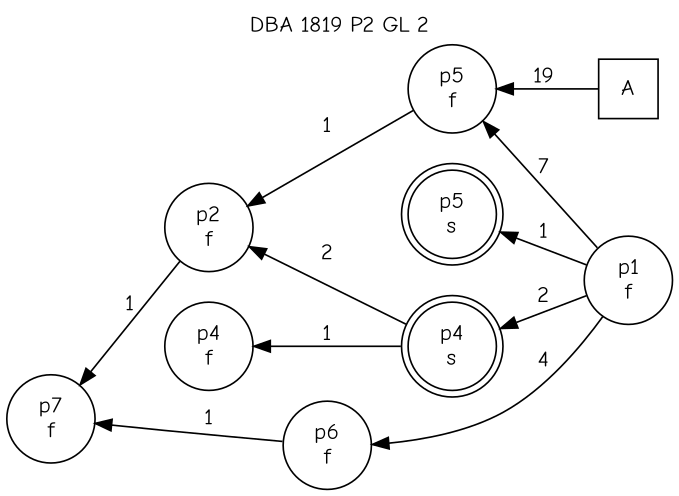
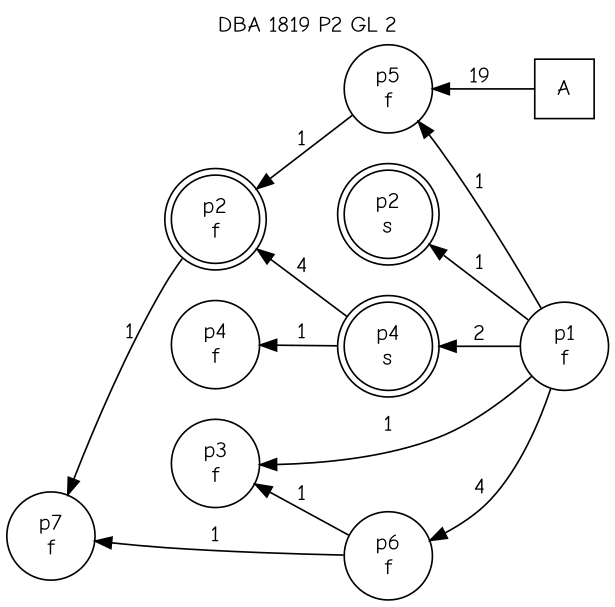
edge "p1 f" -> "p5 f": label "7" -> "1"
node "p5 s": label "p5 s" -> "p2 s"
node "p2 f": shape circle -> doublecircle
edge "p4 s" -> "p2 f": label "2" -> "4"
node "p3 f": added
